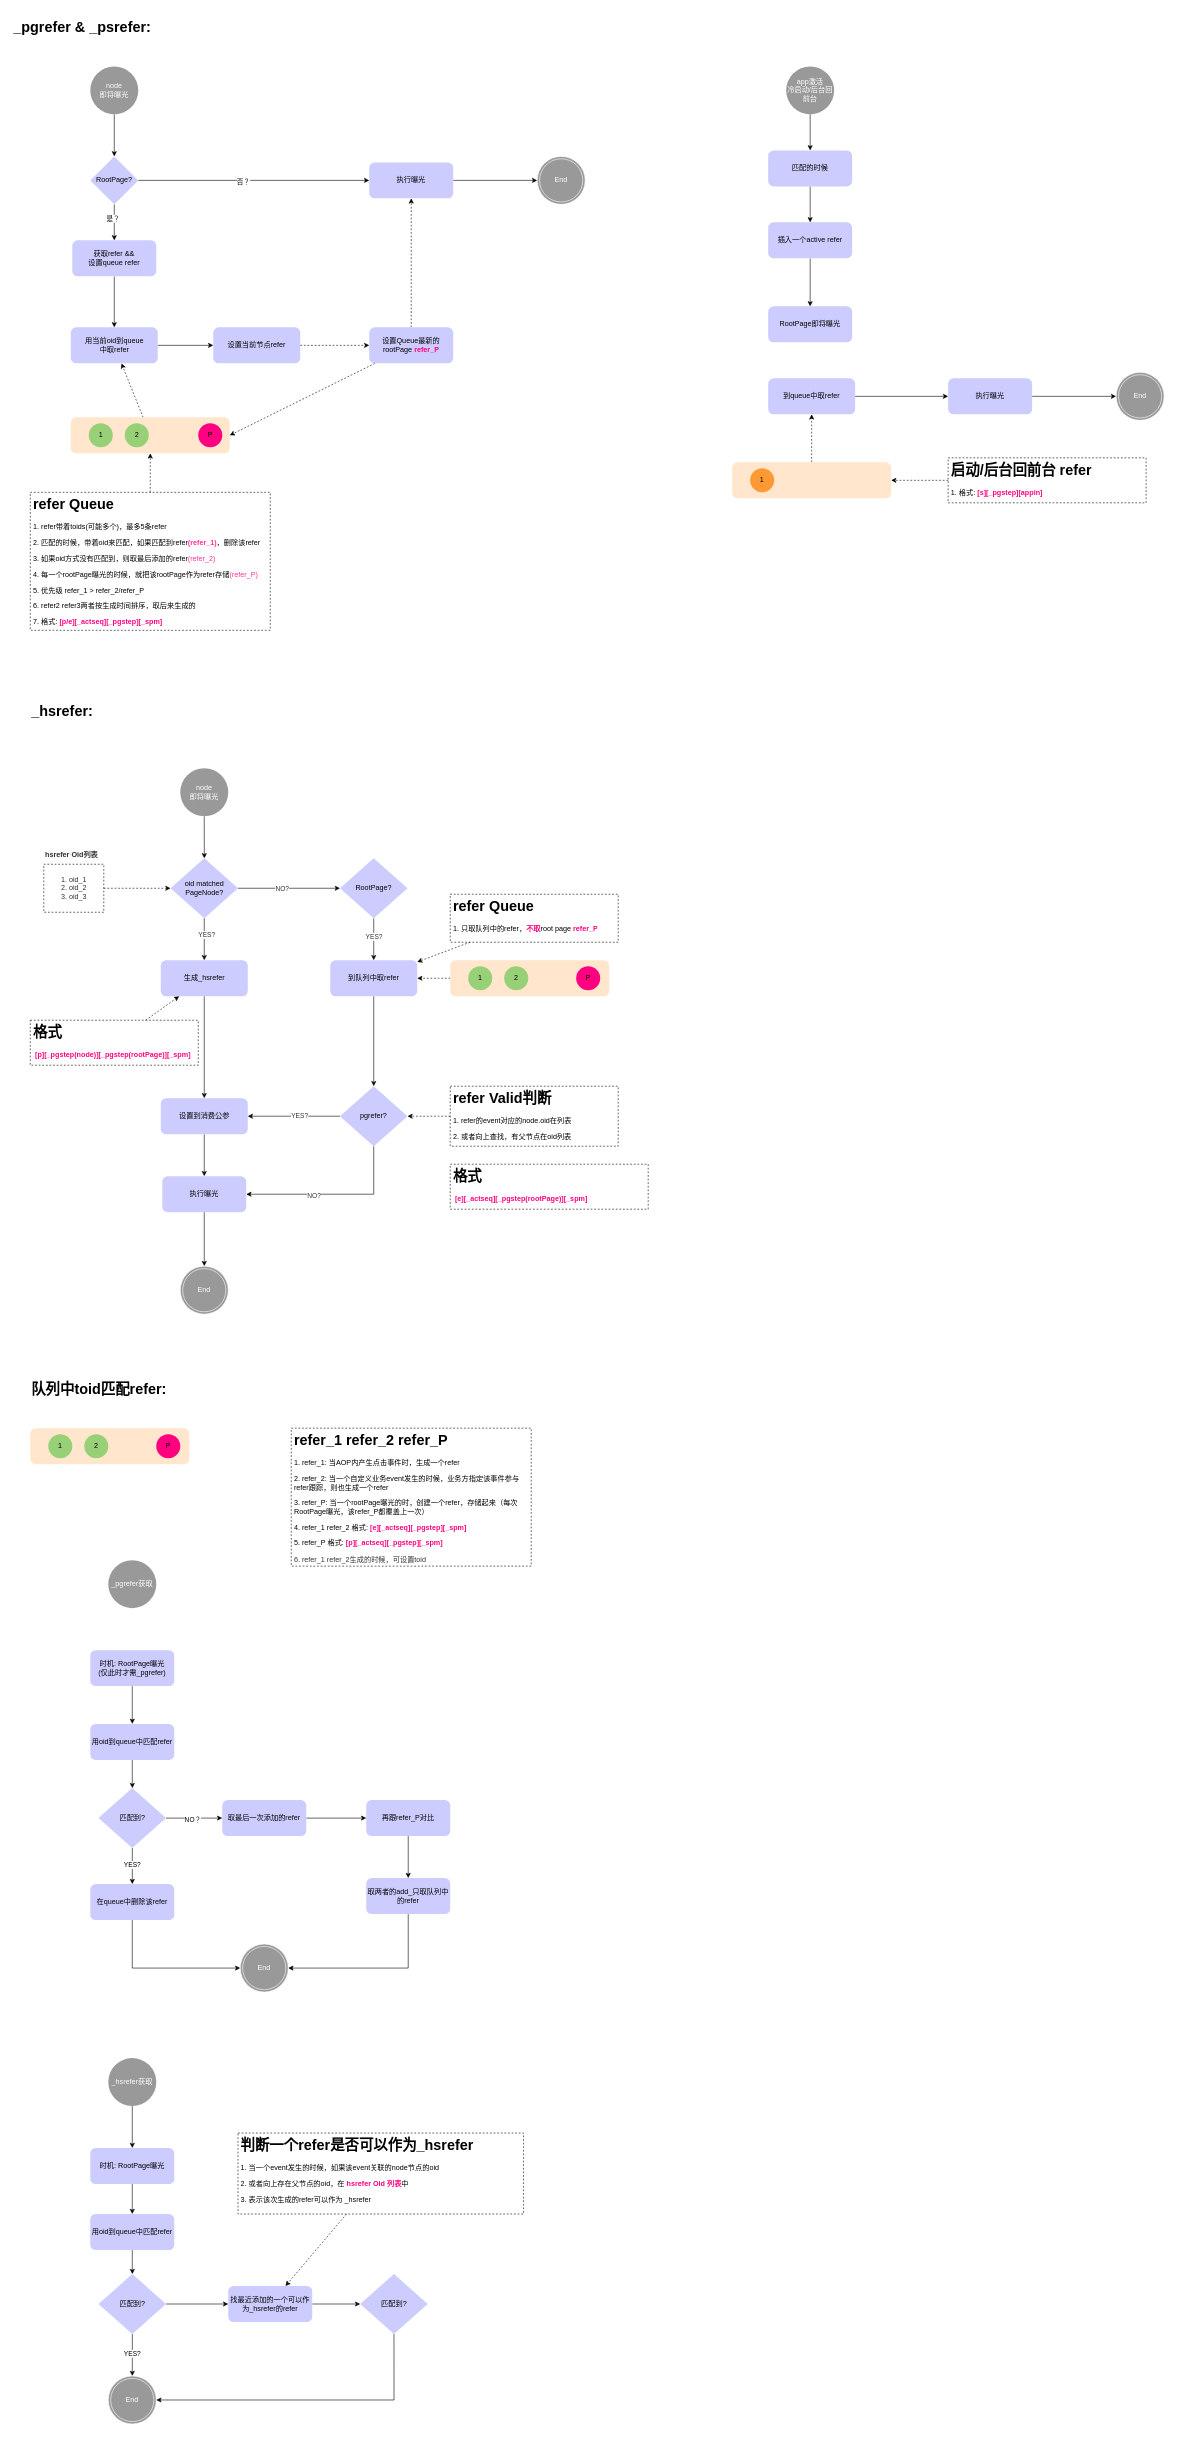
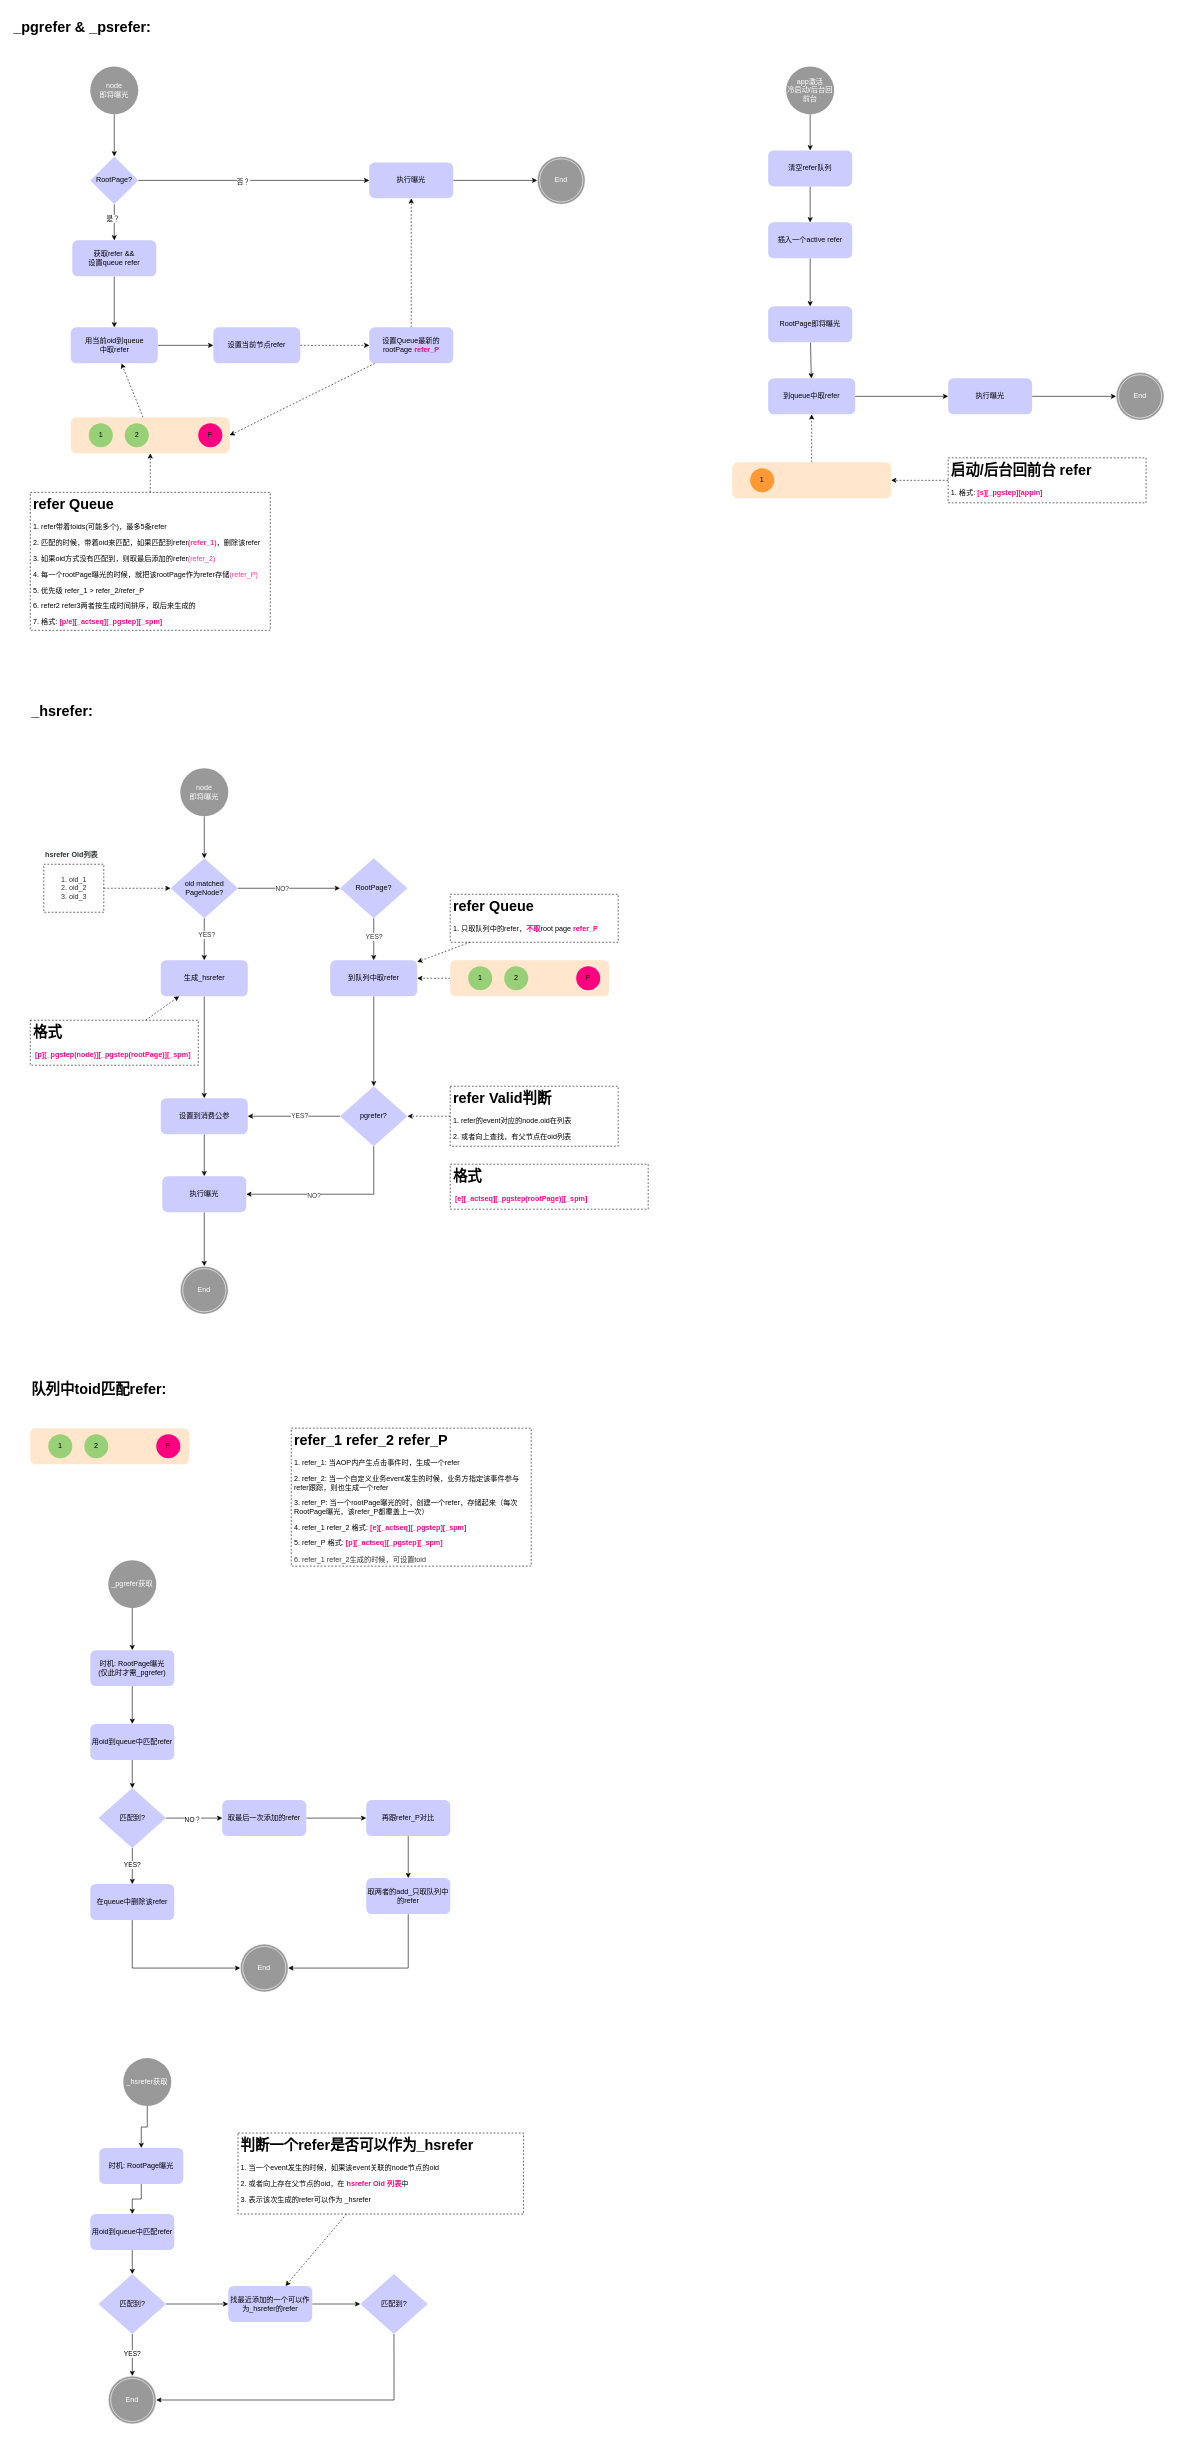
node "匹配的时候": label "匹配的时候" -> "清空refer队列"
edge "RootPage即将曝光" -> "到queue中取refer": added
edge "_pgrefer获取" -> "时机: RootPage曝光 (仅此时才需_pgrefer)": added
node "_hsrefer获取": moved (132, 2082) -> (147, 2082)
node "时机: RootPage曝光": moved (132, 2166) -> (141, 2166)
